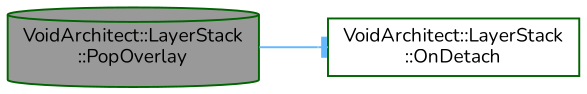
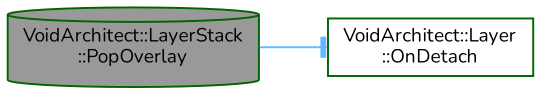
node "VoidArchitect::LayerStack ::OnDetach": label "VoidArchitect::LayerStack ::OnDetach" -> "VoidArchitect::Layer ::OnDetach"
